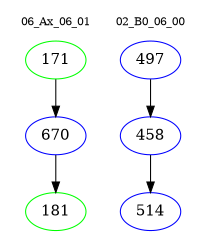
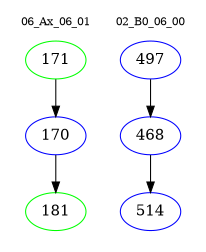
node "670": label "670" -> "170"
node "458": label "458" -> "468"
